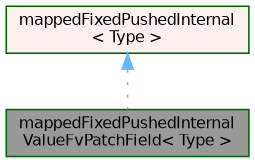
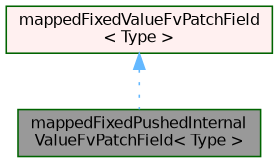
node "mappedFixedPushedInternal < Type >": label "mappedFixedPushedInternal < Type >" -> "mappedFixedValueFvPatchField < Type >"
